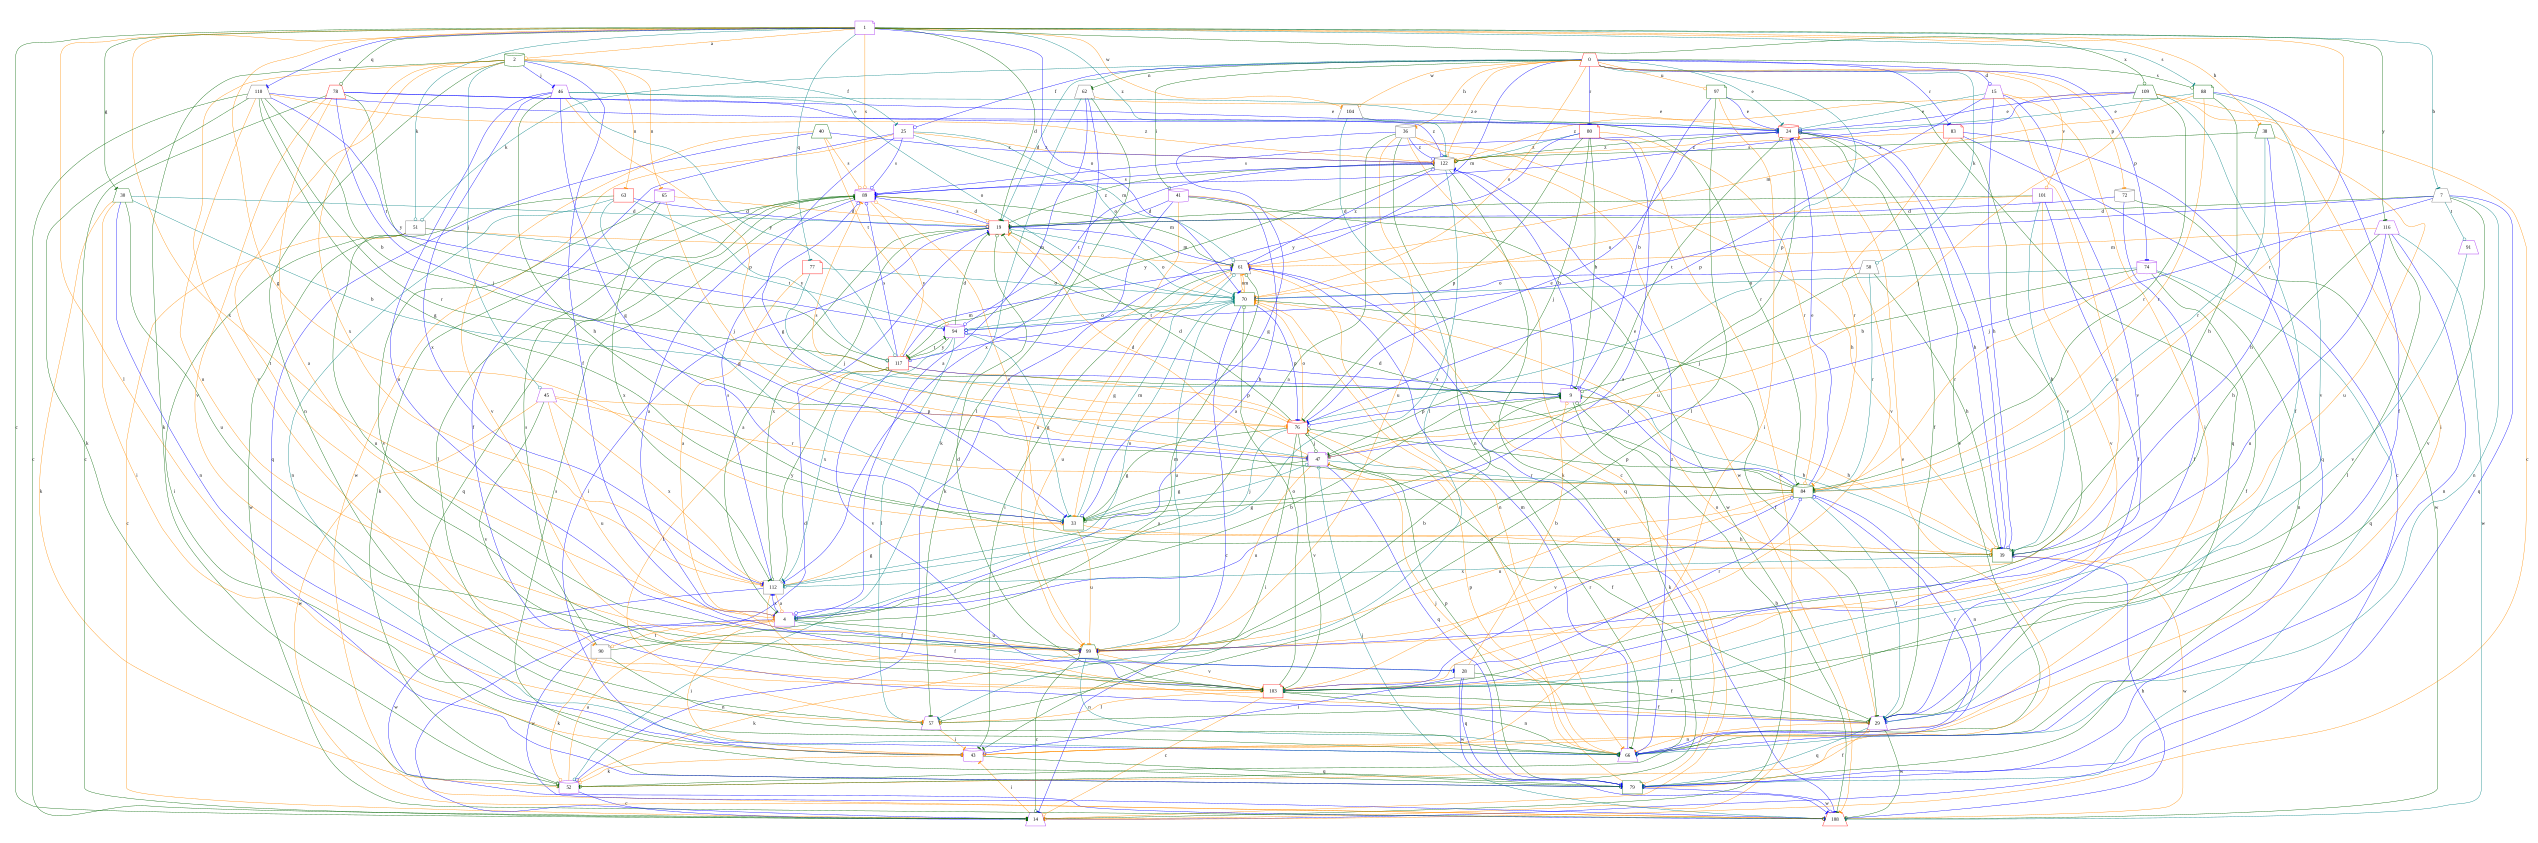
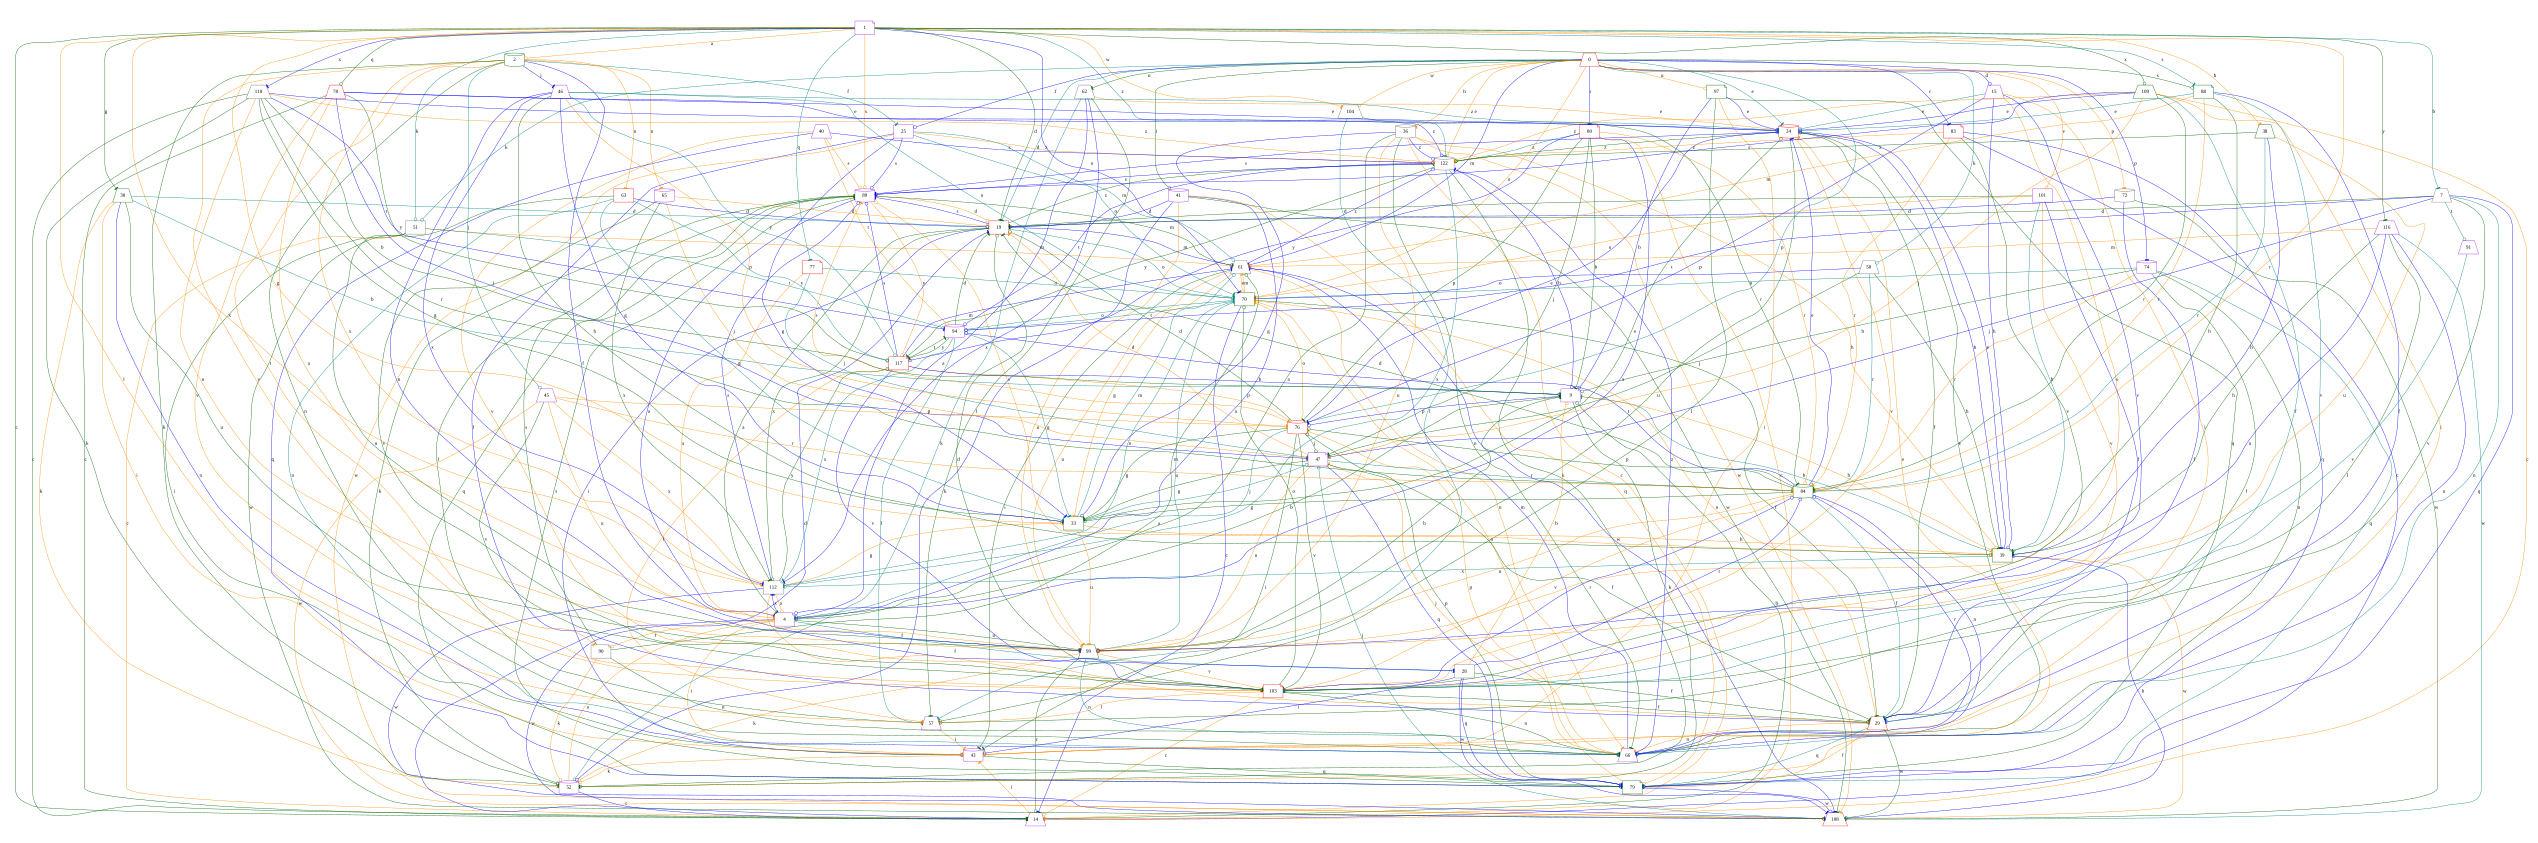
node "40": color darkgreen -> purple
edge "70" -> "76": removed, label "p"
edge "116" -> "99": arrowhead tee -> odot
node "29": color purple -> red
